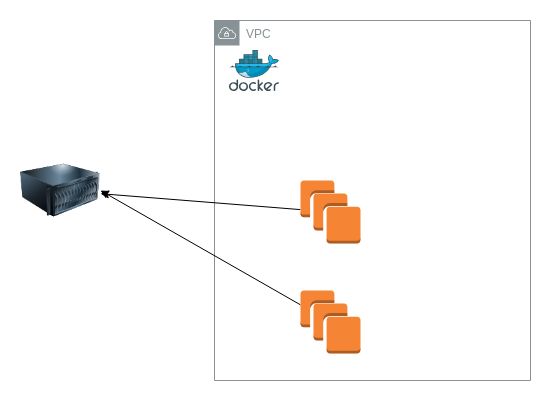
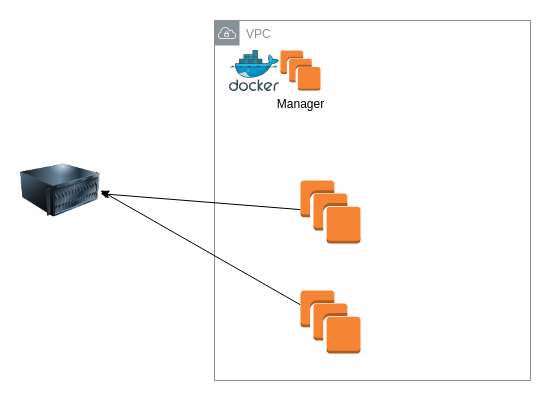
node "Manager": added
